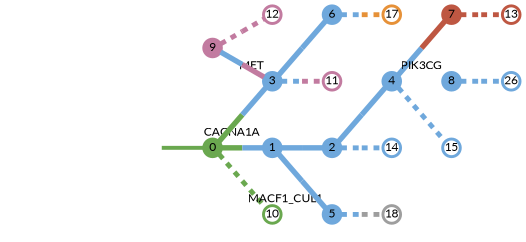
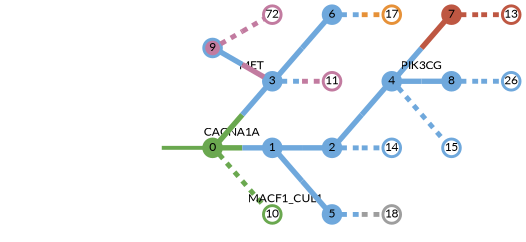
node "12": label "12" -> "72"
node "9": color #c27ba0ff -> #6fa8dcff
edge "4" -> "8 PIK3CG": added
